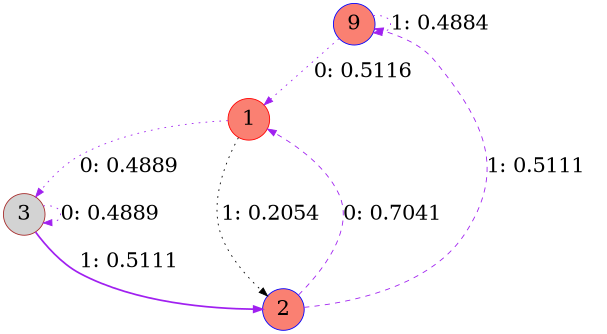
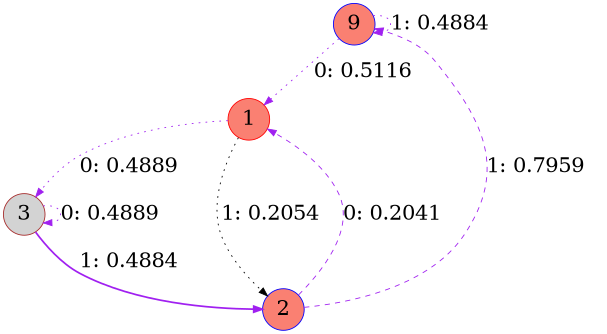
edge "2" -> "9": label "1: 0.5111   " -> "1: 0.7959   "
edge "2" -> "1": label "0: 0.7041   " -> "0: 0.2041   "
edge "3" -> "2": label "1: 0.5111   " -> "1: 0.4884   "
